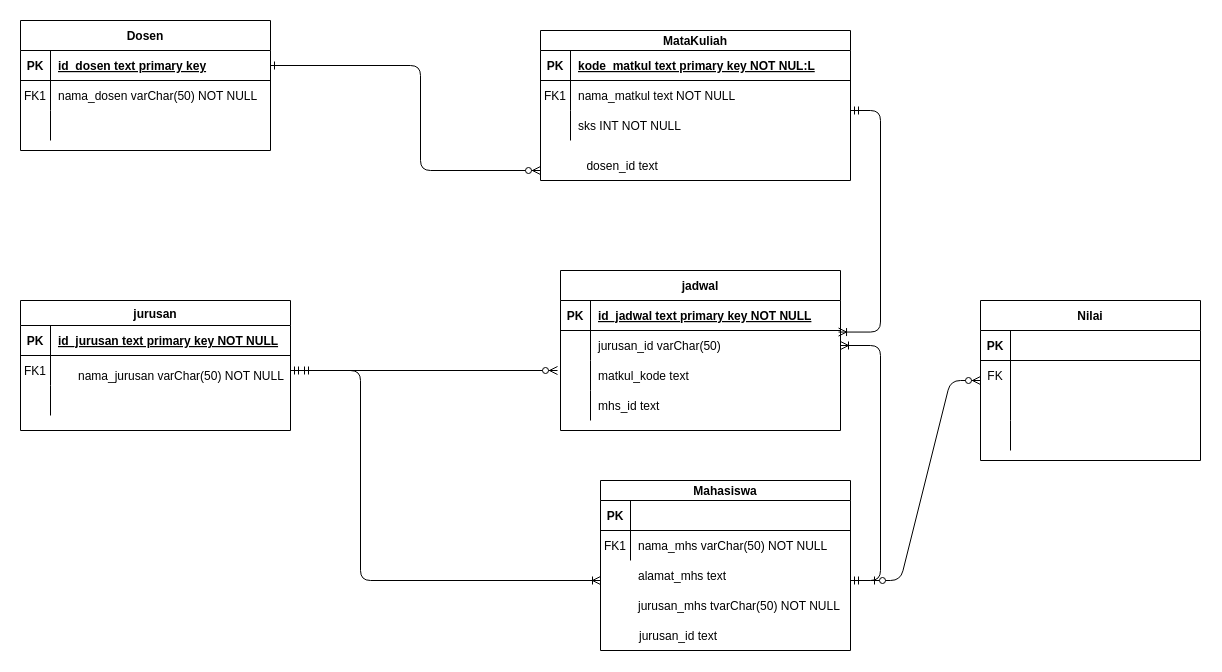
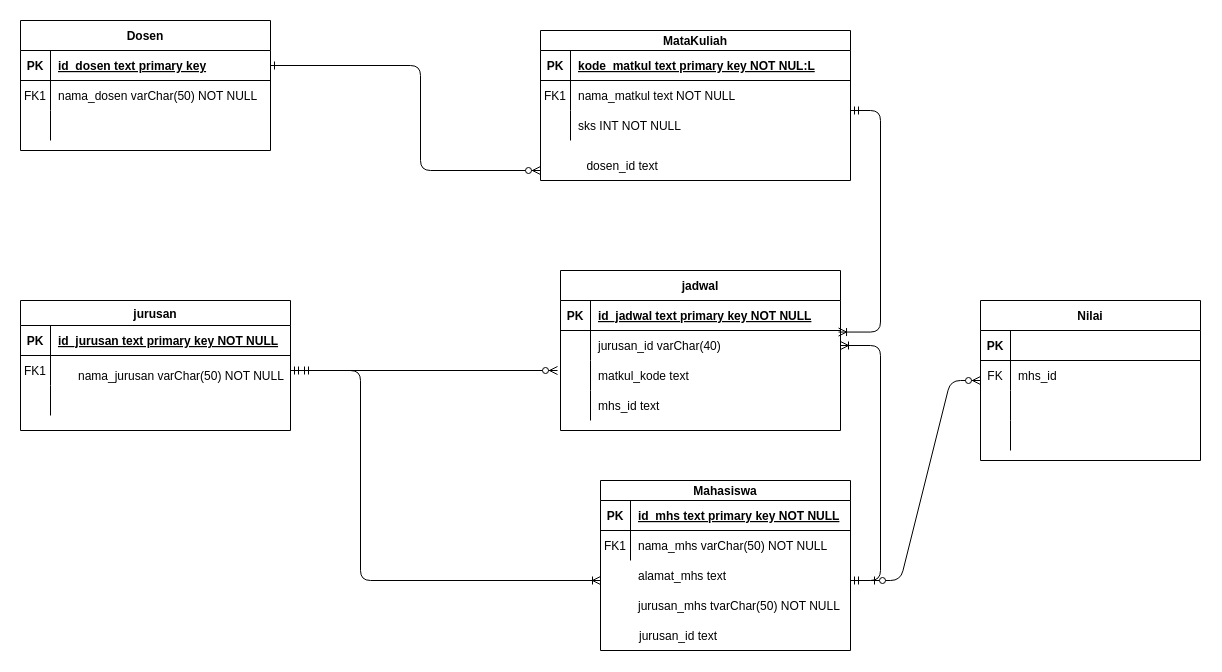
node "jurusan_id varChar(50)": label "jurusan_id varChar(50)" -> "jurusan_id varChar(40)"
node "mhs_id": added
node "id_mhs text primary key NOT NULL": added
